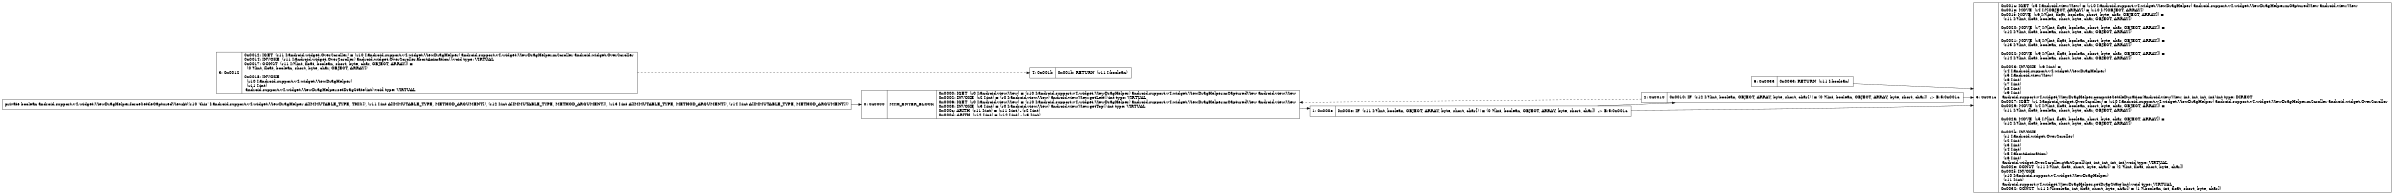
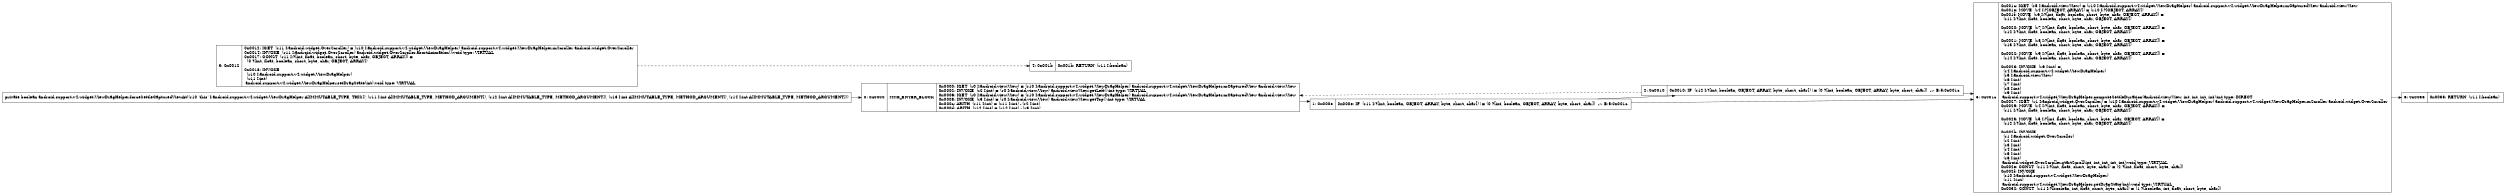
edge "6: 0x0033" -> "5: 0x001c": reversed
node "5: 0x001c": text "(r5 I:abortAnimation)" -> "(r5 I:int)"
